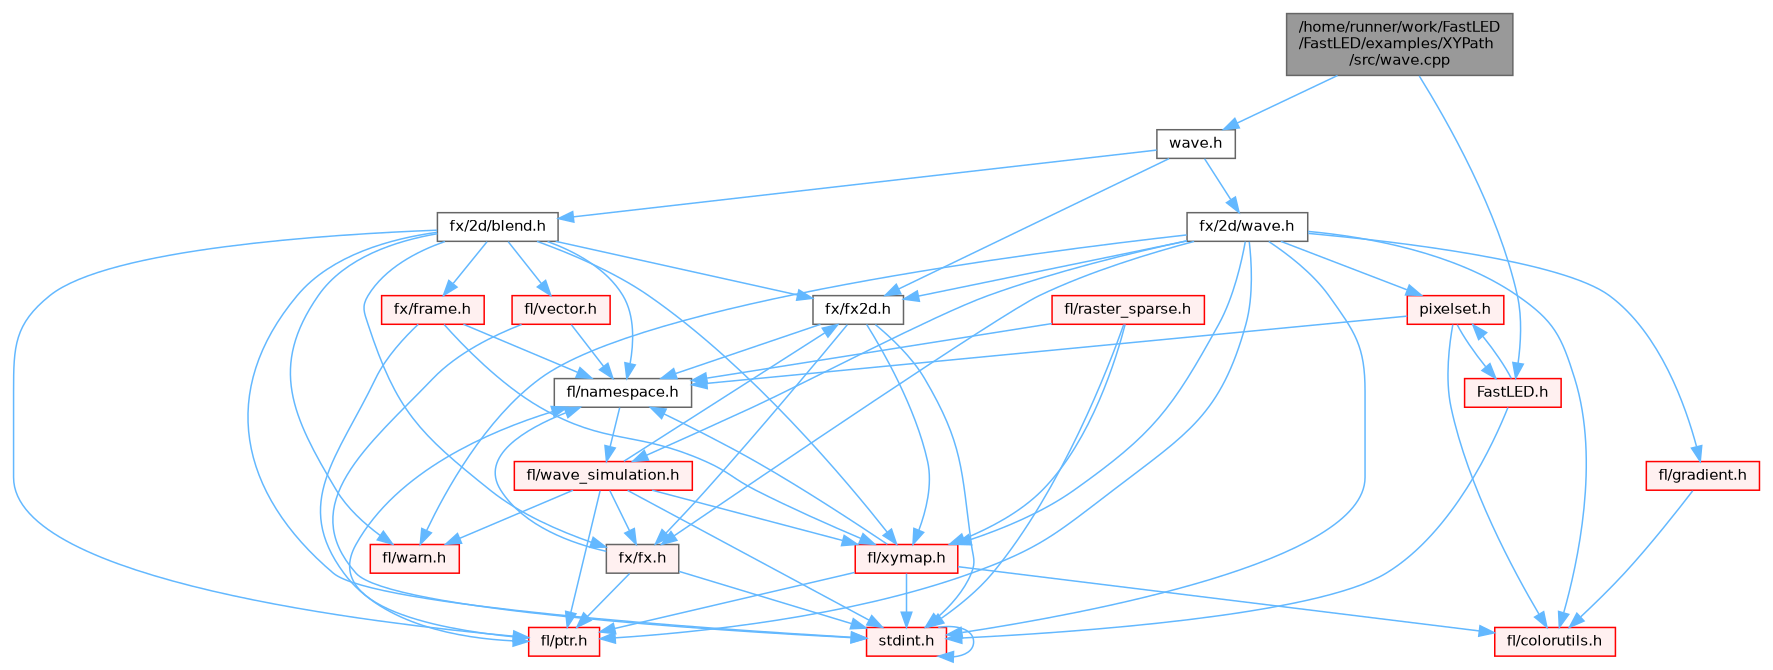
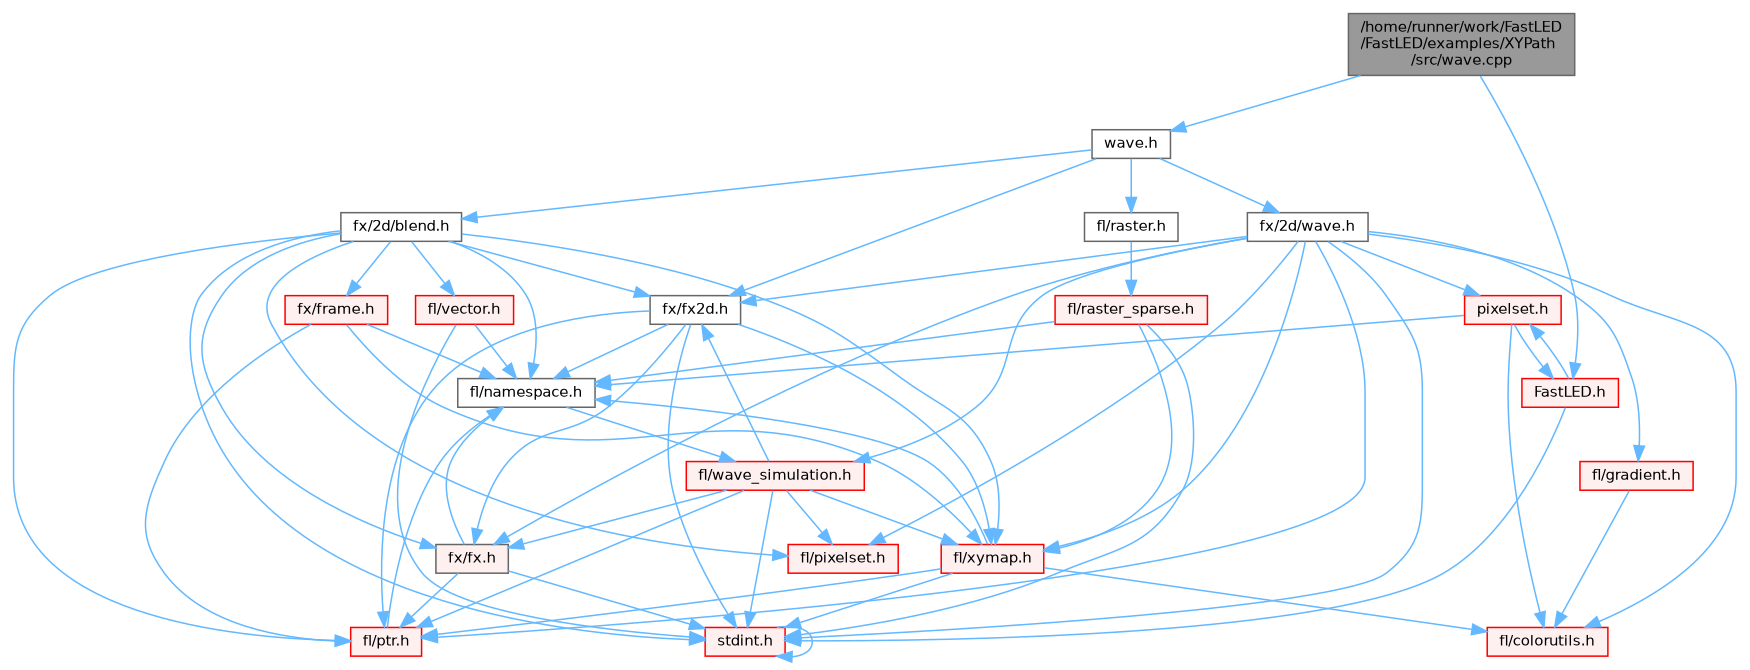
node "fl/raster.h": added
edge "fx/fx2d.h" -> "fl/ptr.h": added
node "fl/warn.h": label "fl/warn.h" -> "fl/pixelset.h"
